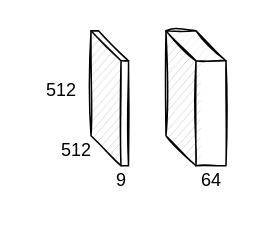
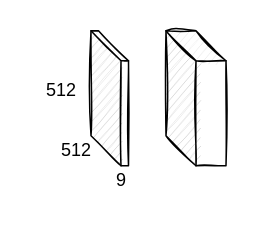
node "64": removed
